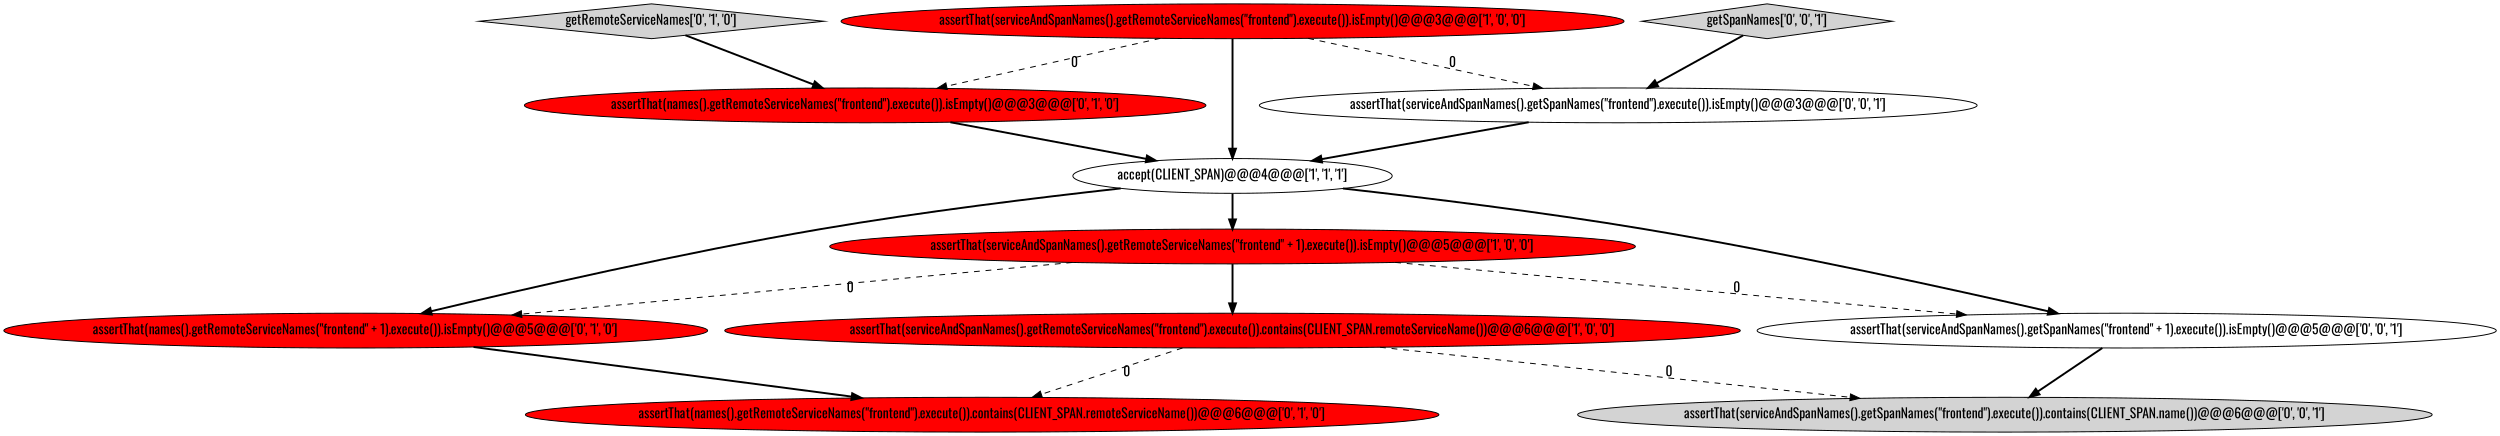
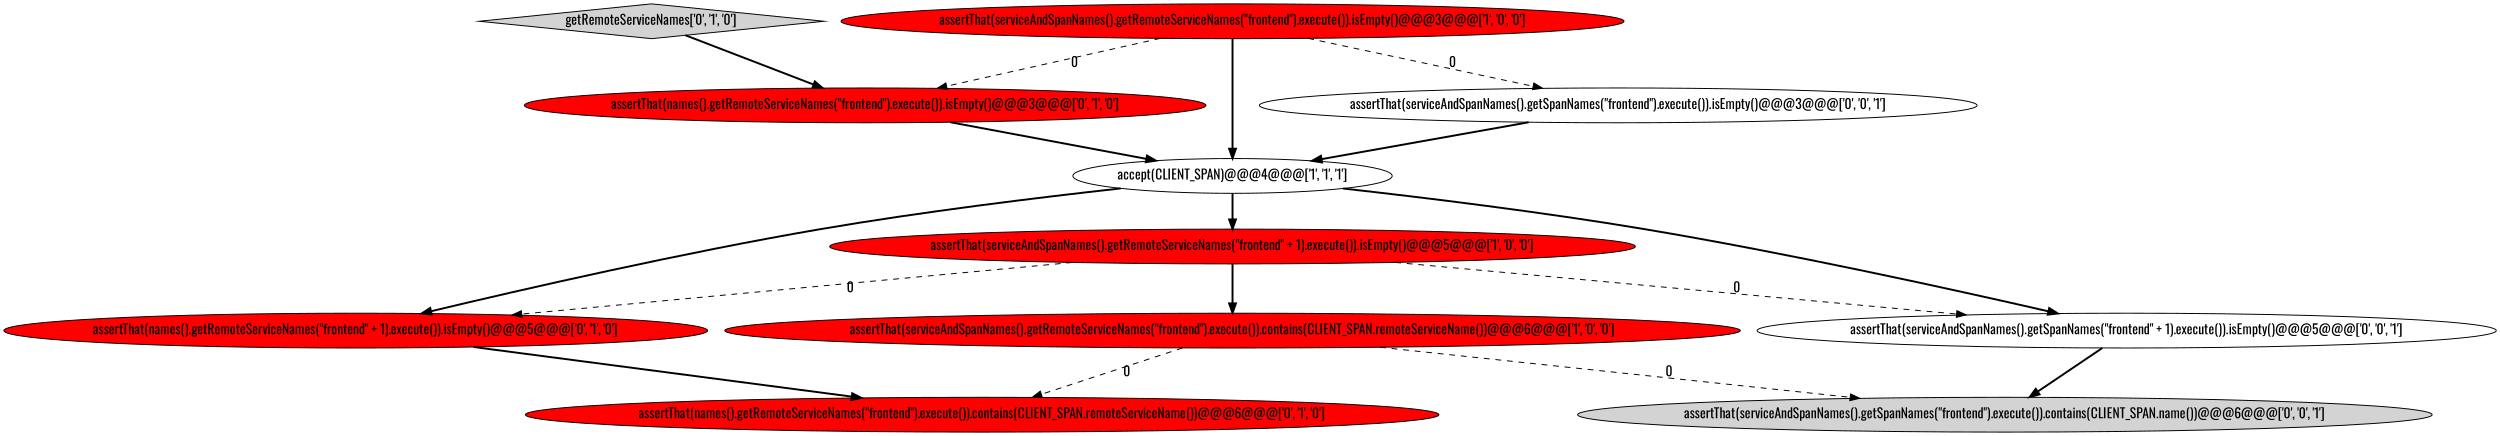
node "getSpanNames['0', '0', '1']": removed
